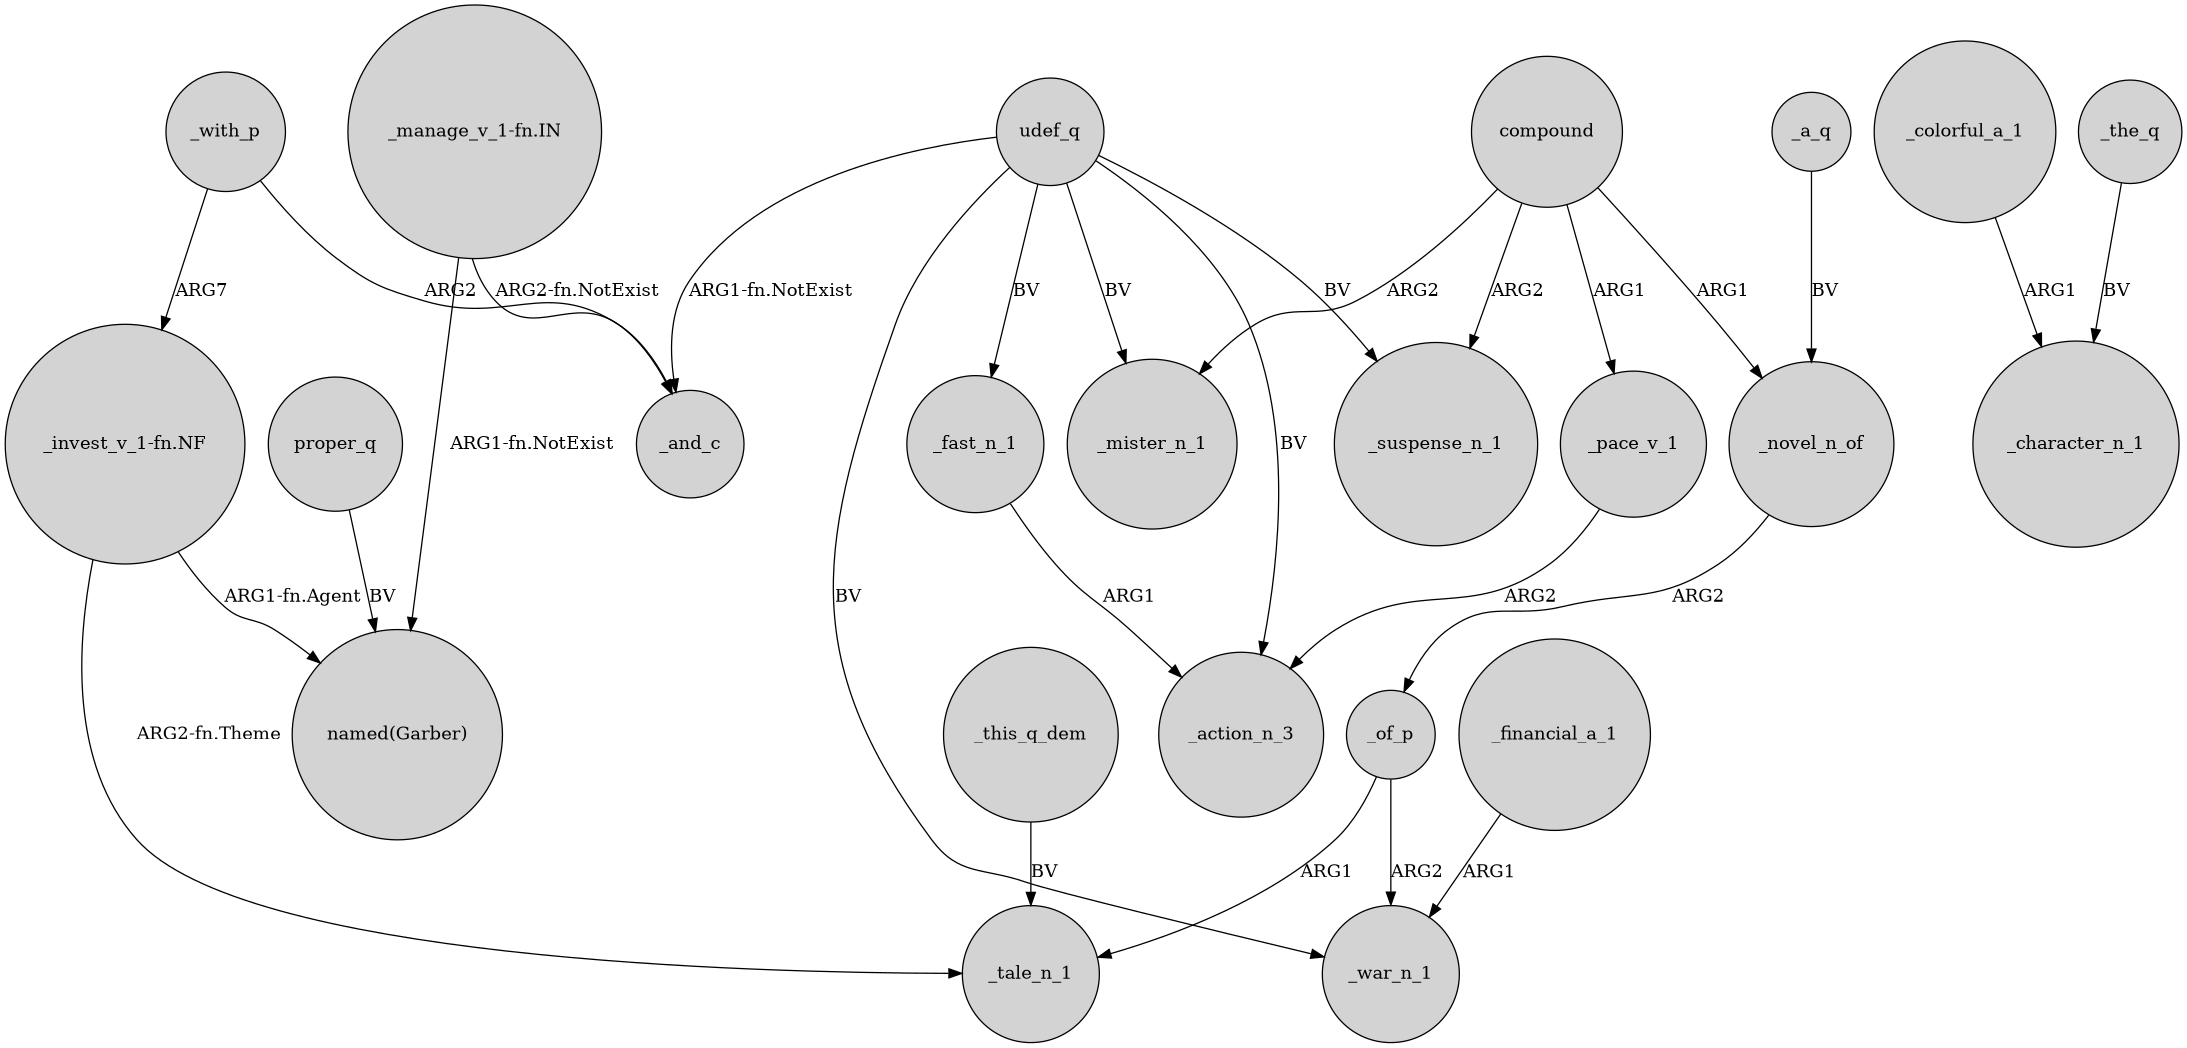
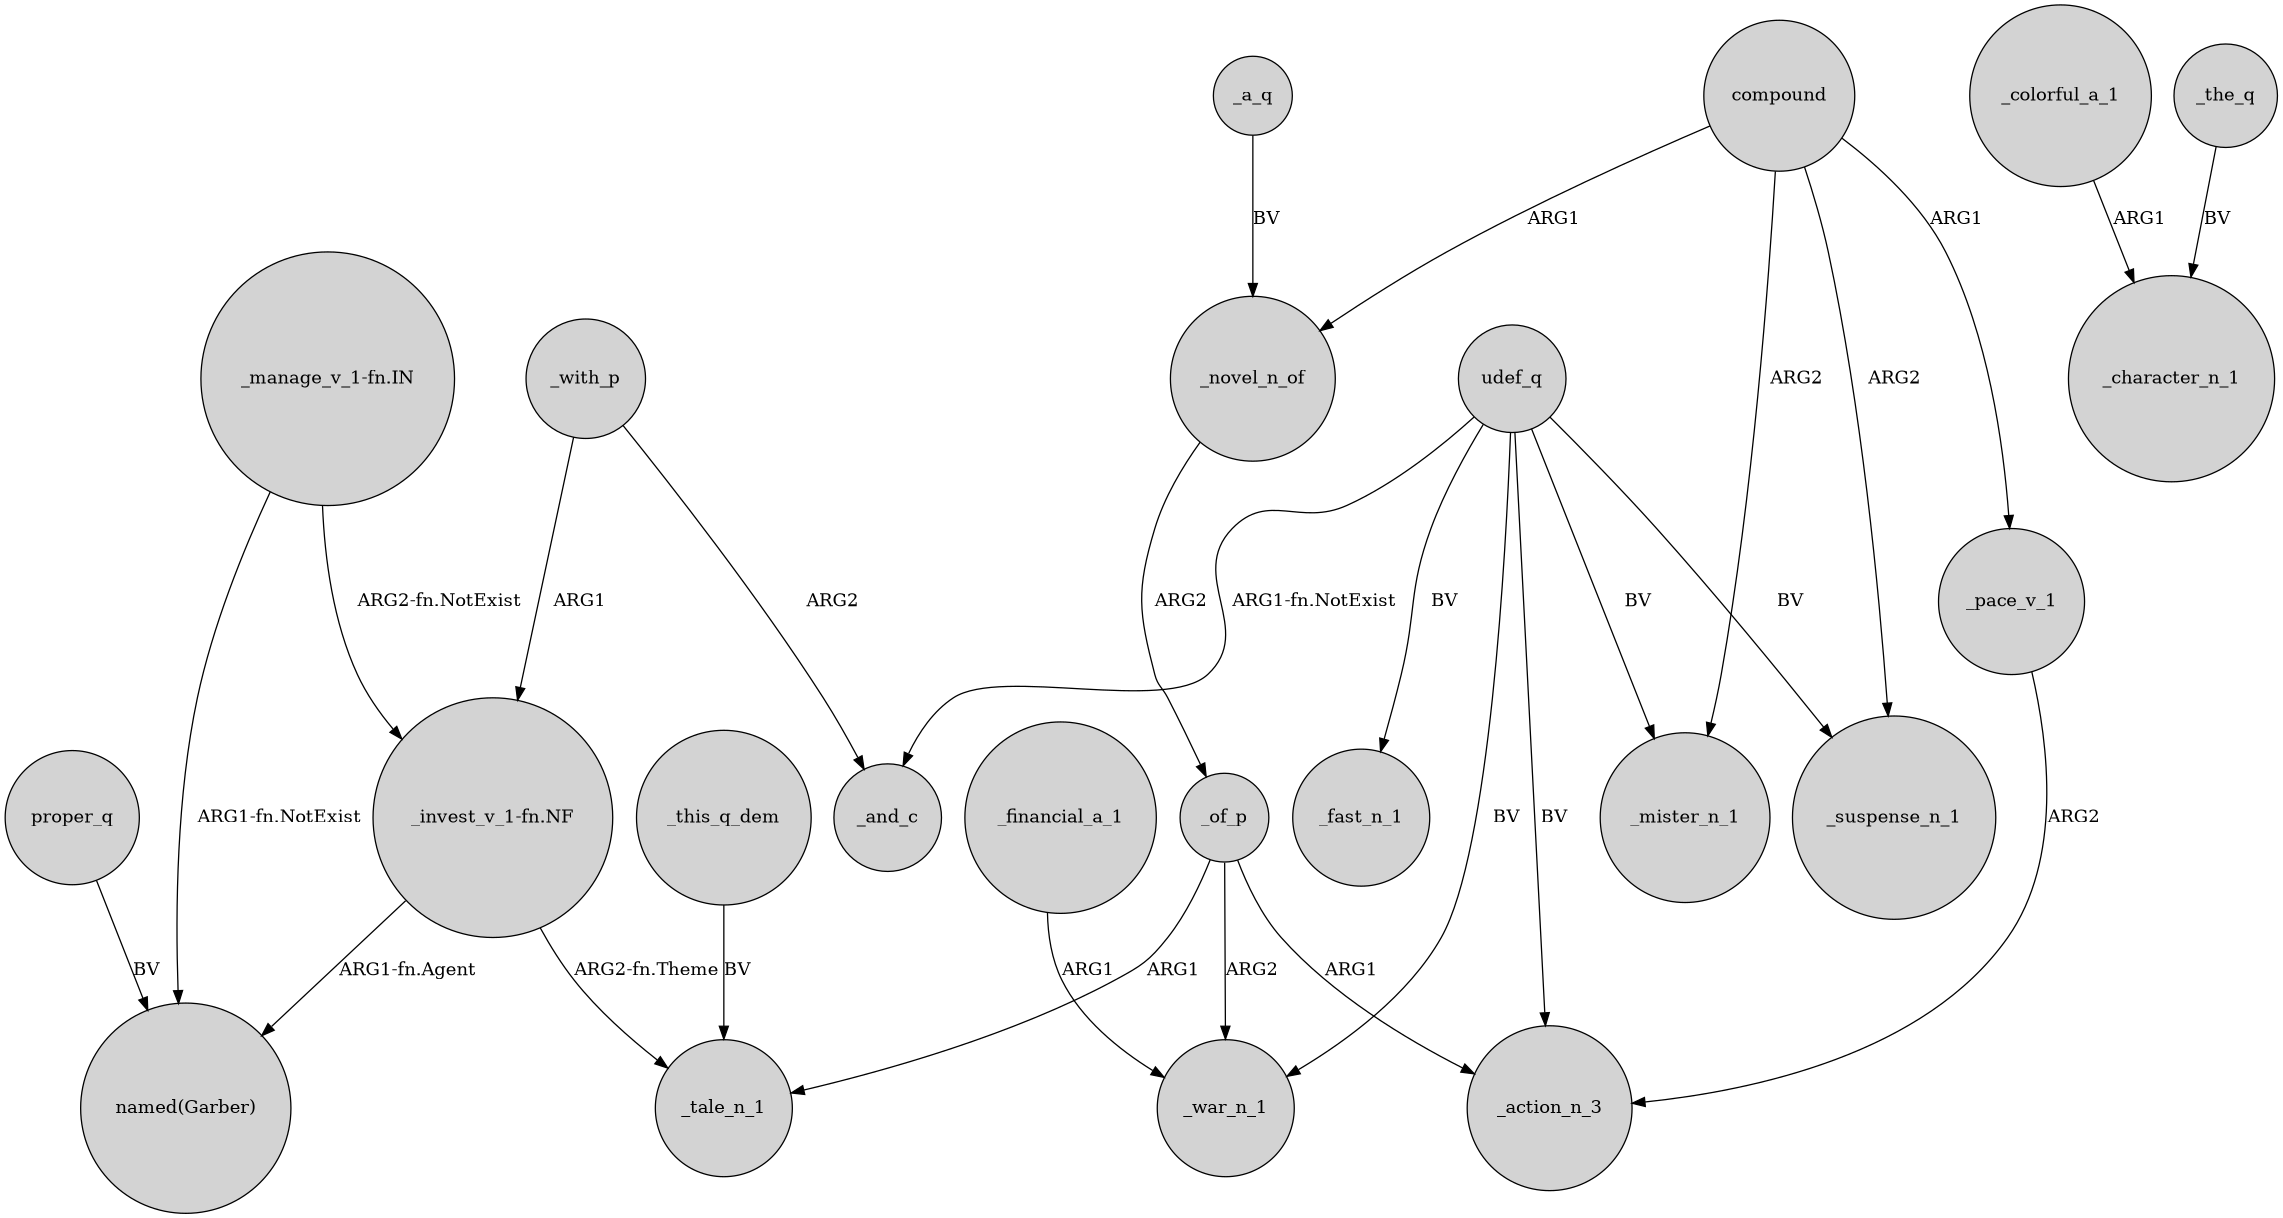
edge "_with_p" -> "_invest_v_1-fn.NF": label "ARG7" -> "ARG1"
edge "_manage_v_1-fn.IN" -> "_and_c": now "_manage_v_1-fn.IN" -> "_invest_v_1-fn.NF"
edge "_fast_n_1" -> "_action_n_3": now "_of_p" -> "_action_n_3"
